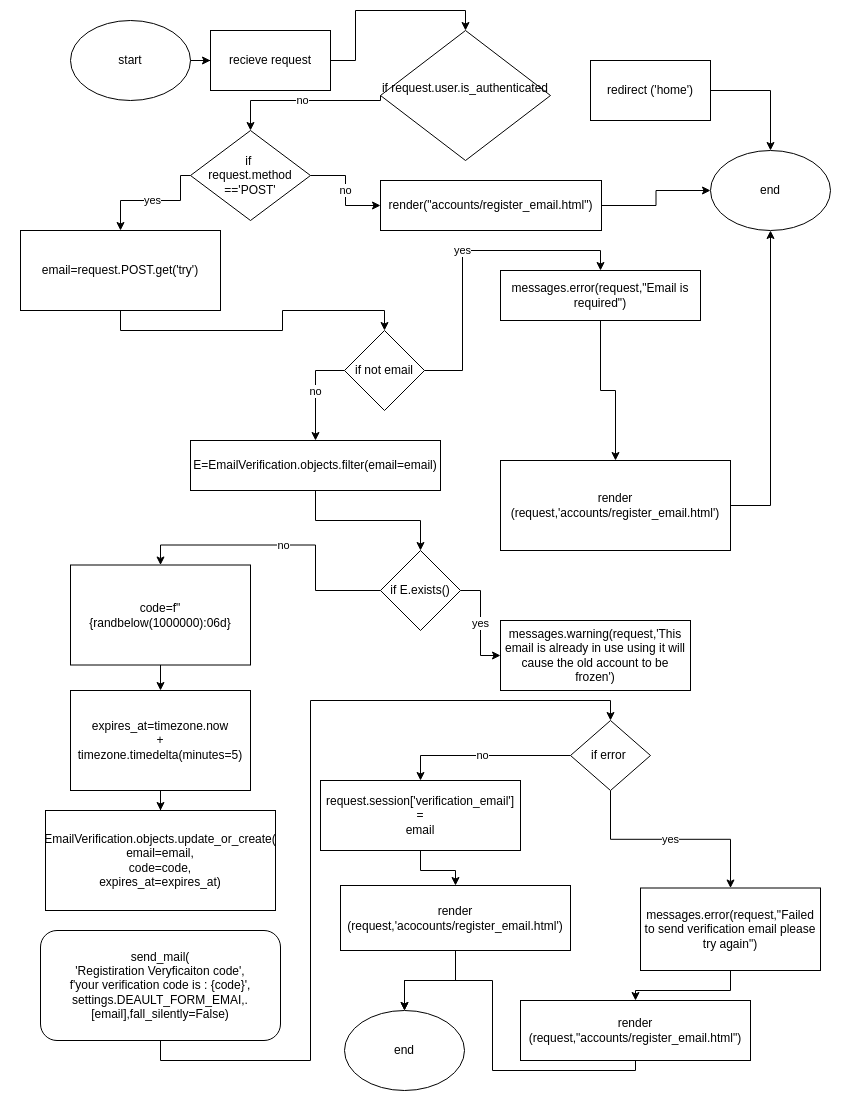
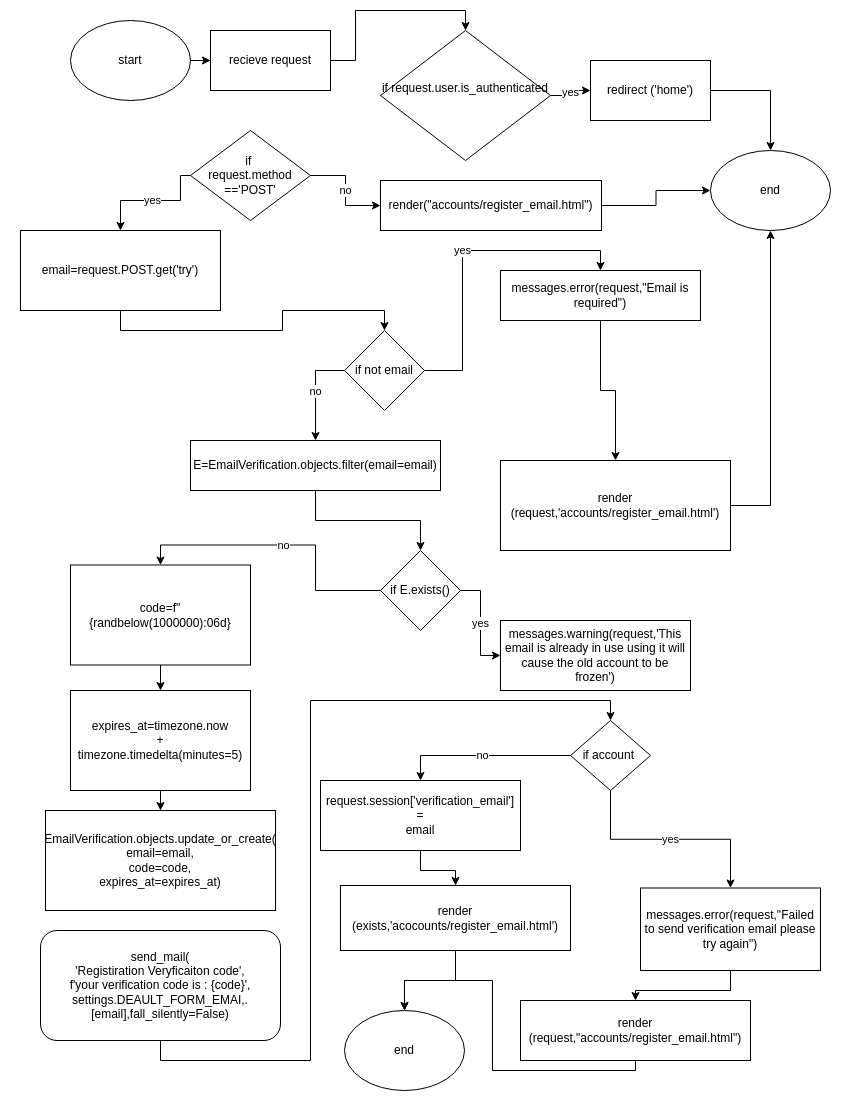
edge "if request.user.is_authenticated" -> "redirect ('home')": added, label "yes"
edge "if request.user.is_authenticated" -> "if request.method =='POST'": removed, label "no"
node "if error": label "if error" -> "if account"
node "render (request,'acocounts/register_email.html')": label "render (request,'acocounts/register_email.html')" -> "render (exists,'acocounts/register_email.html')"
